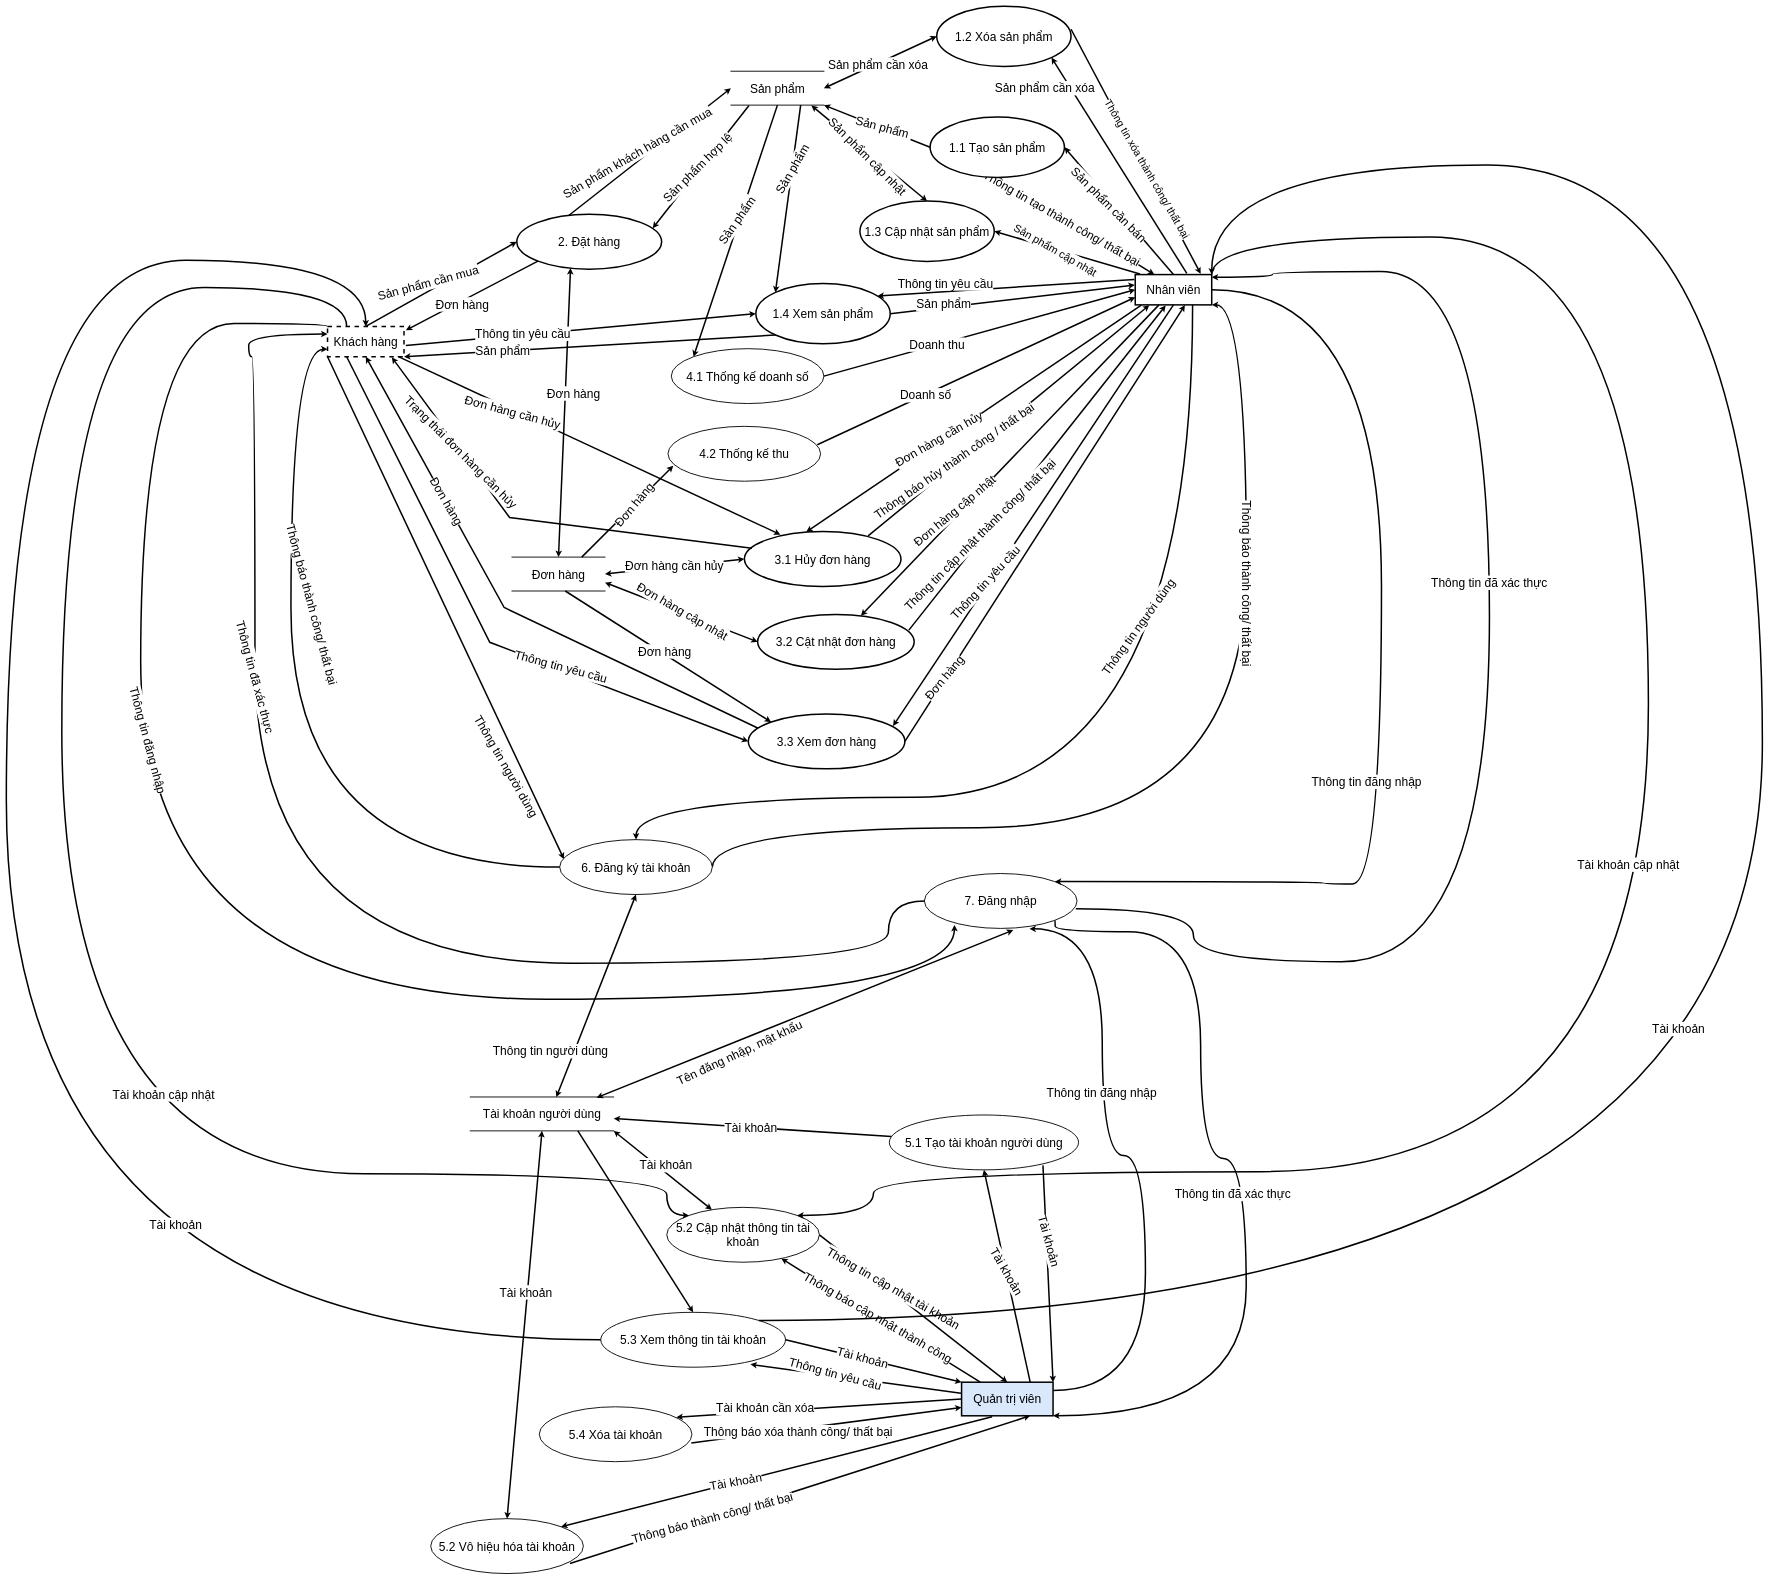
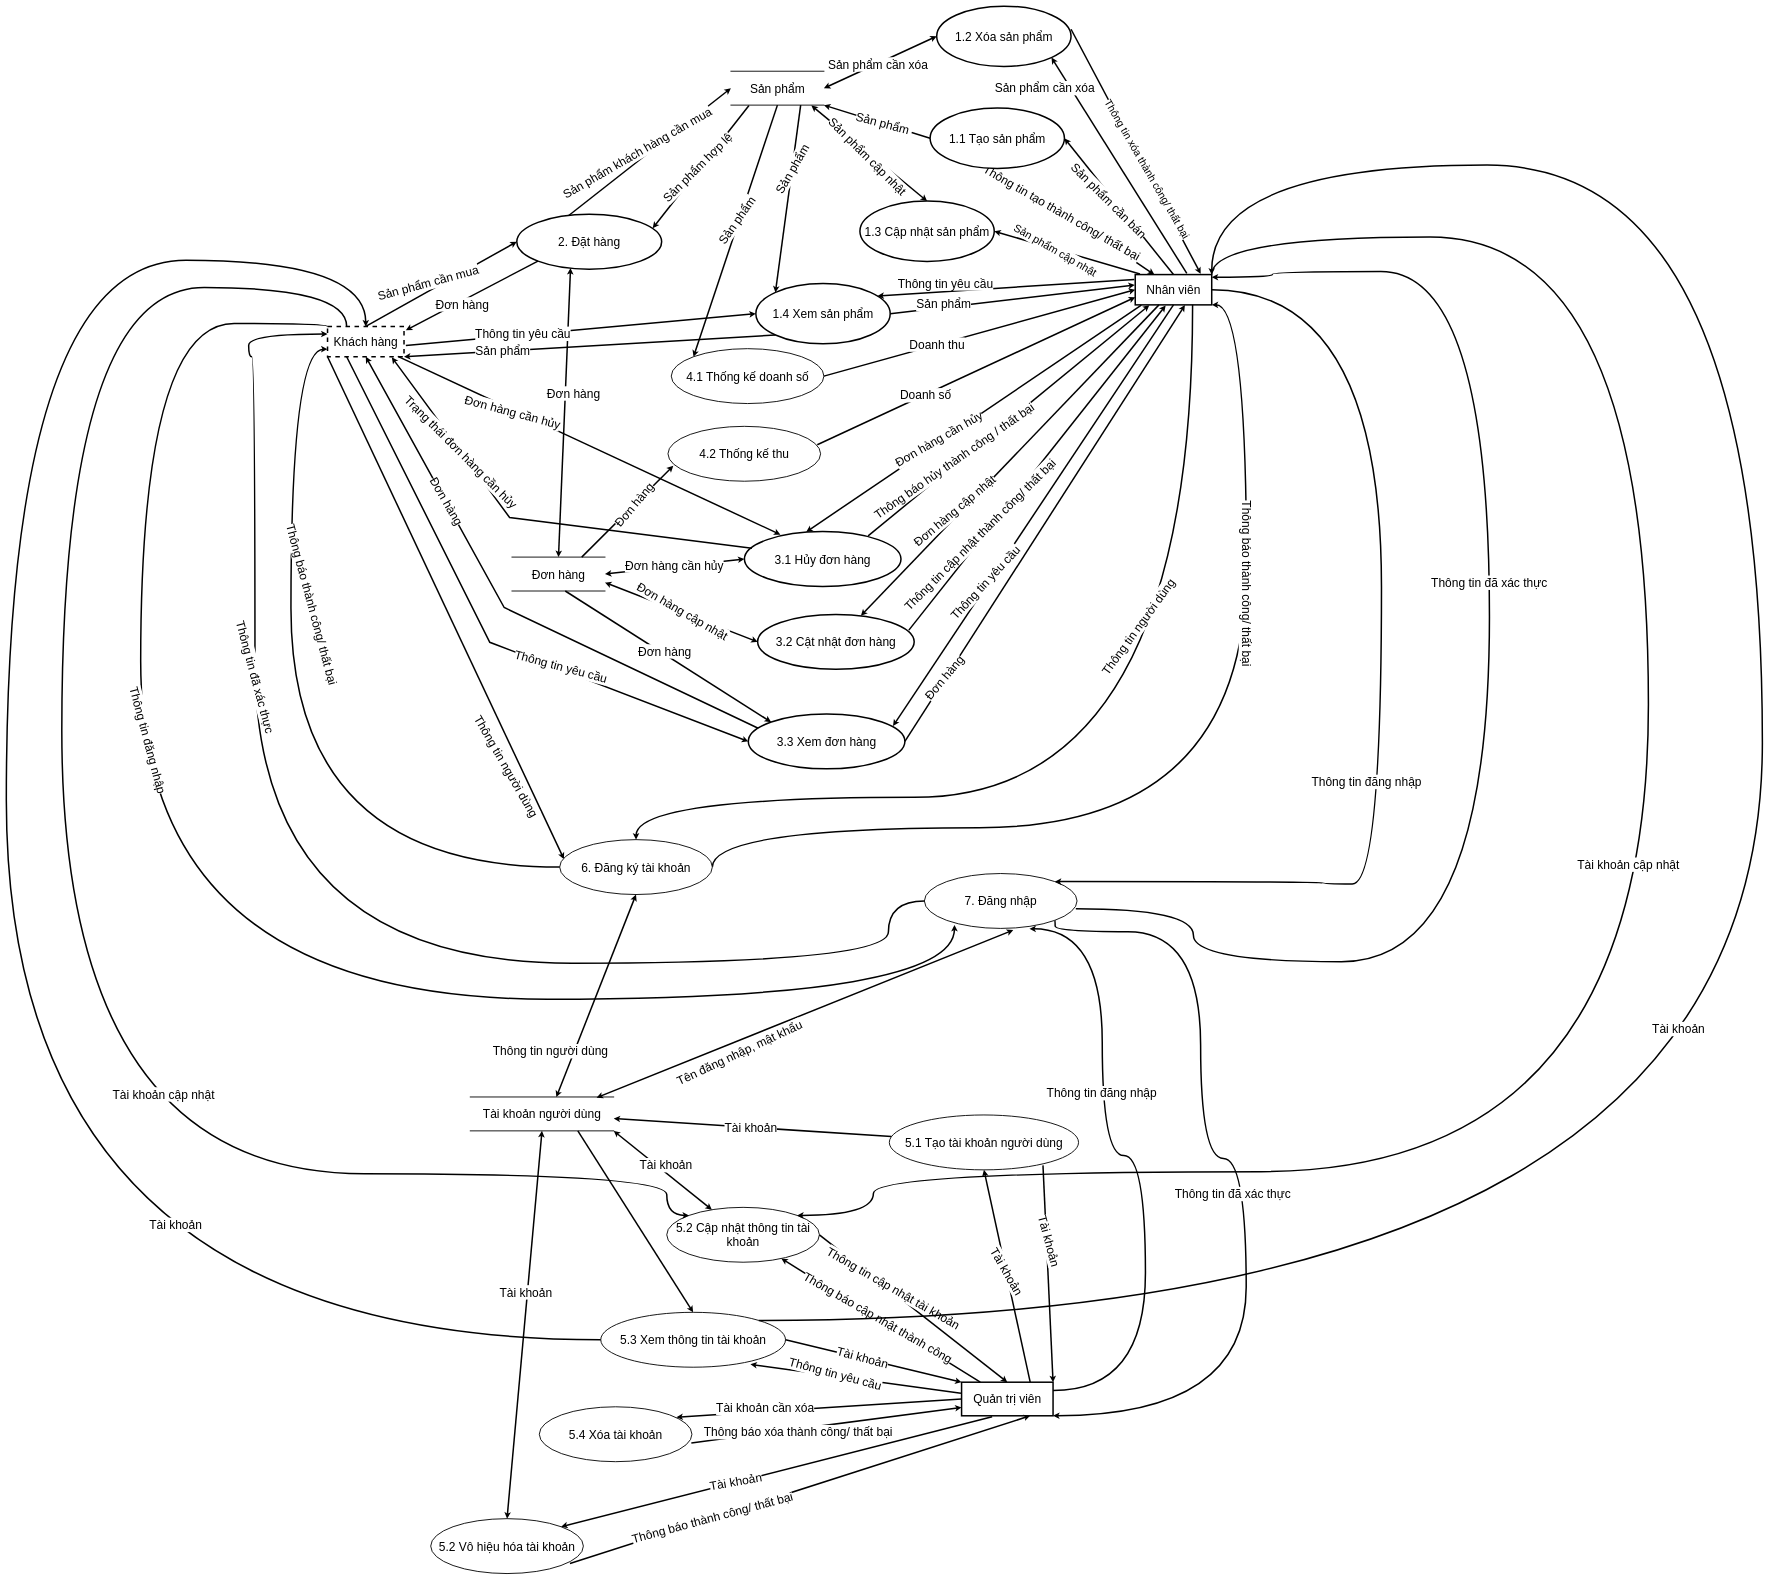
node "1.1 Tạo sản phẩm": moved (997, 147) -> (997, 138)
node "Quản trị viên": fillcolor #dae8fc -> #ffffff
